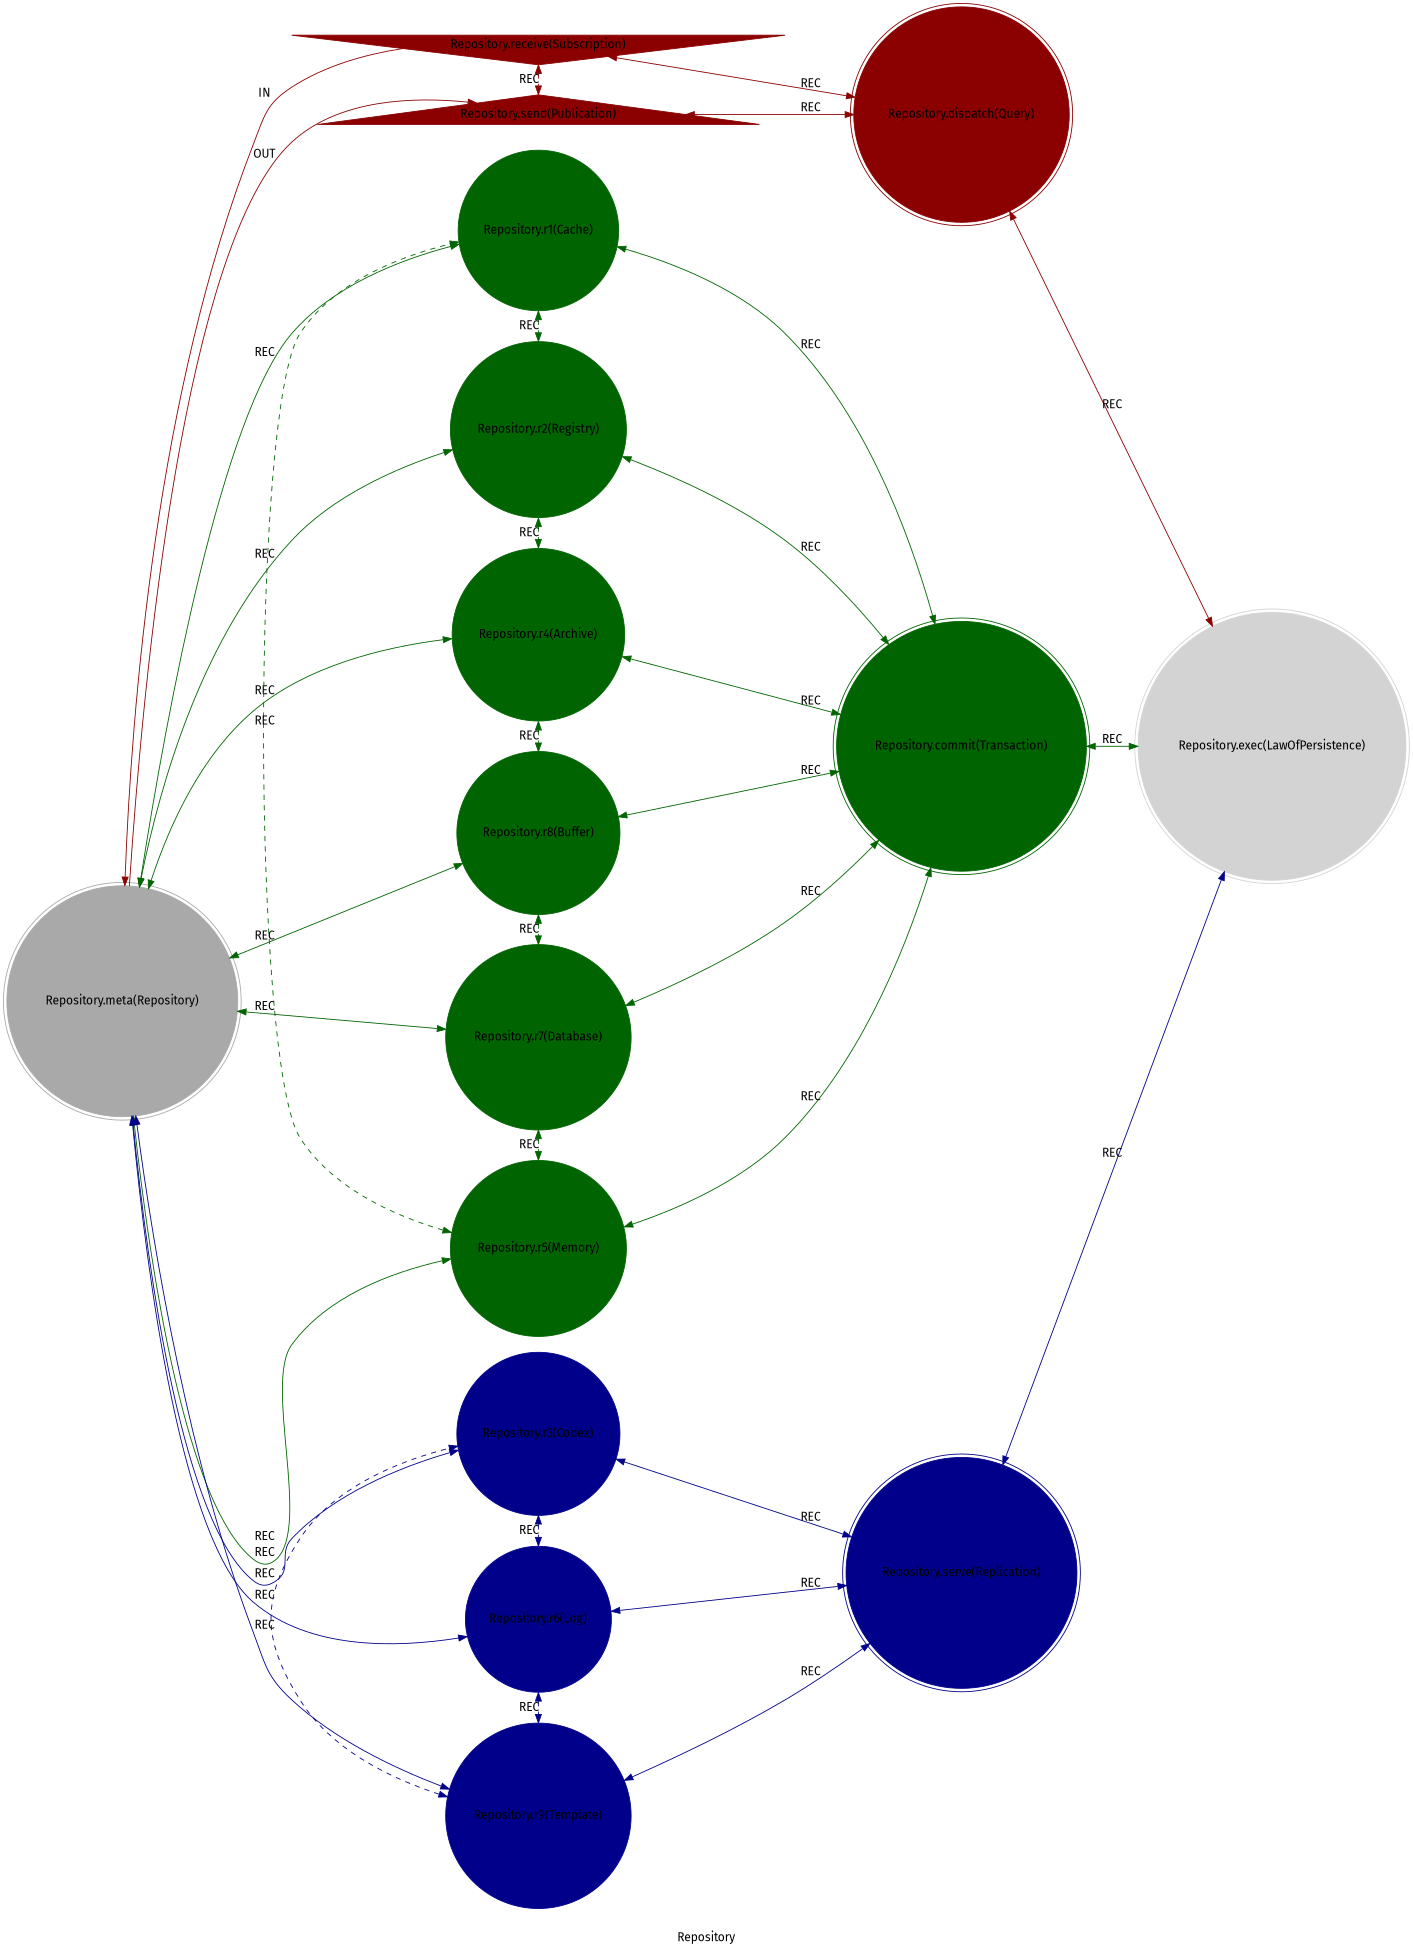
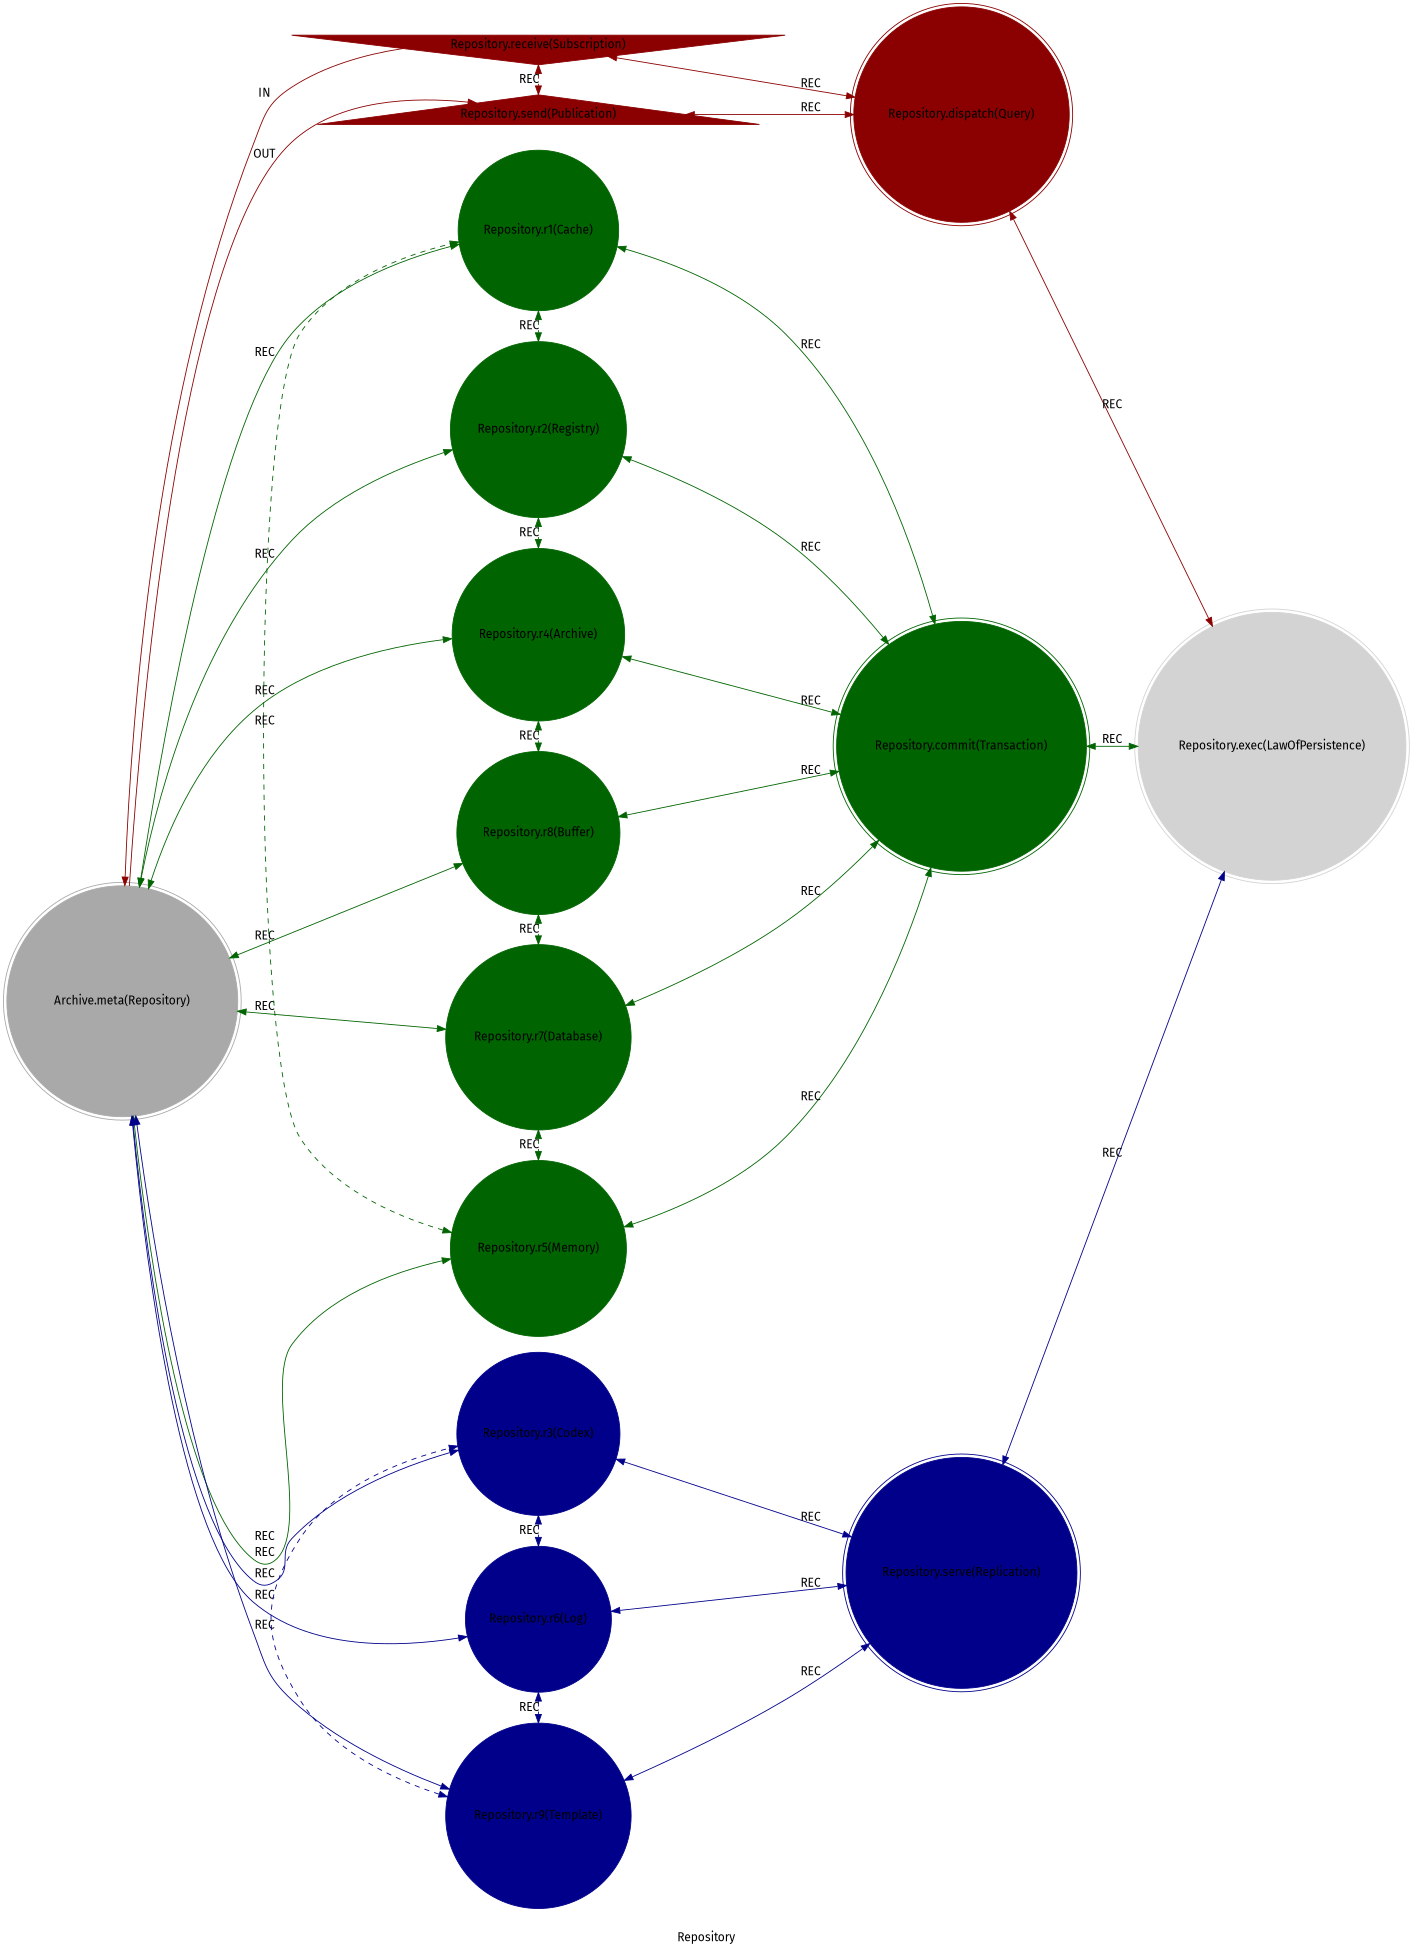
node "Repository.meta(Repository)": label "Repository.meta(Repository)" -> "Archive.meta(Repository)"
